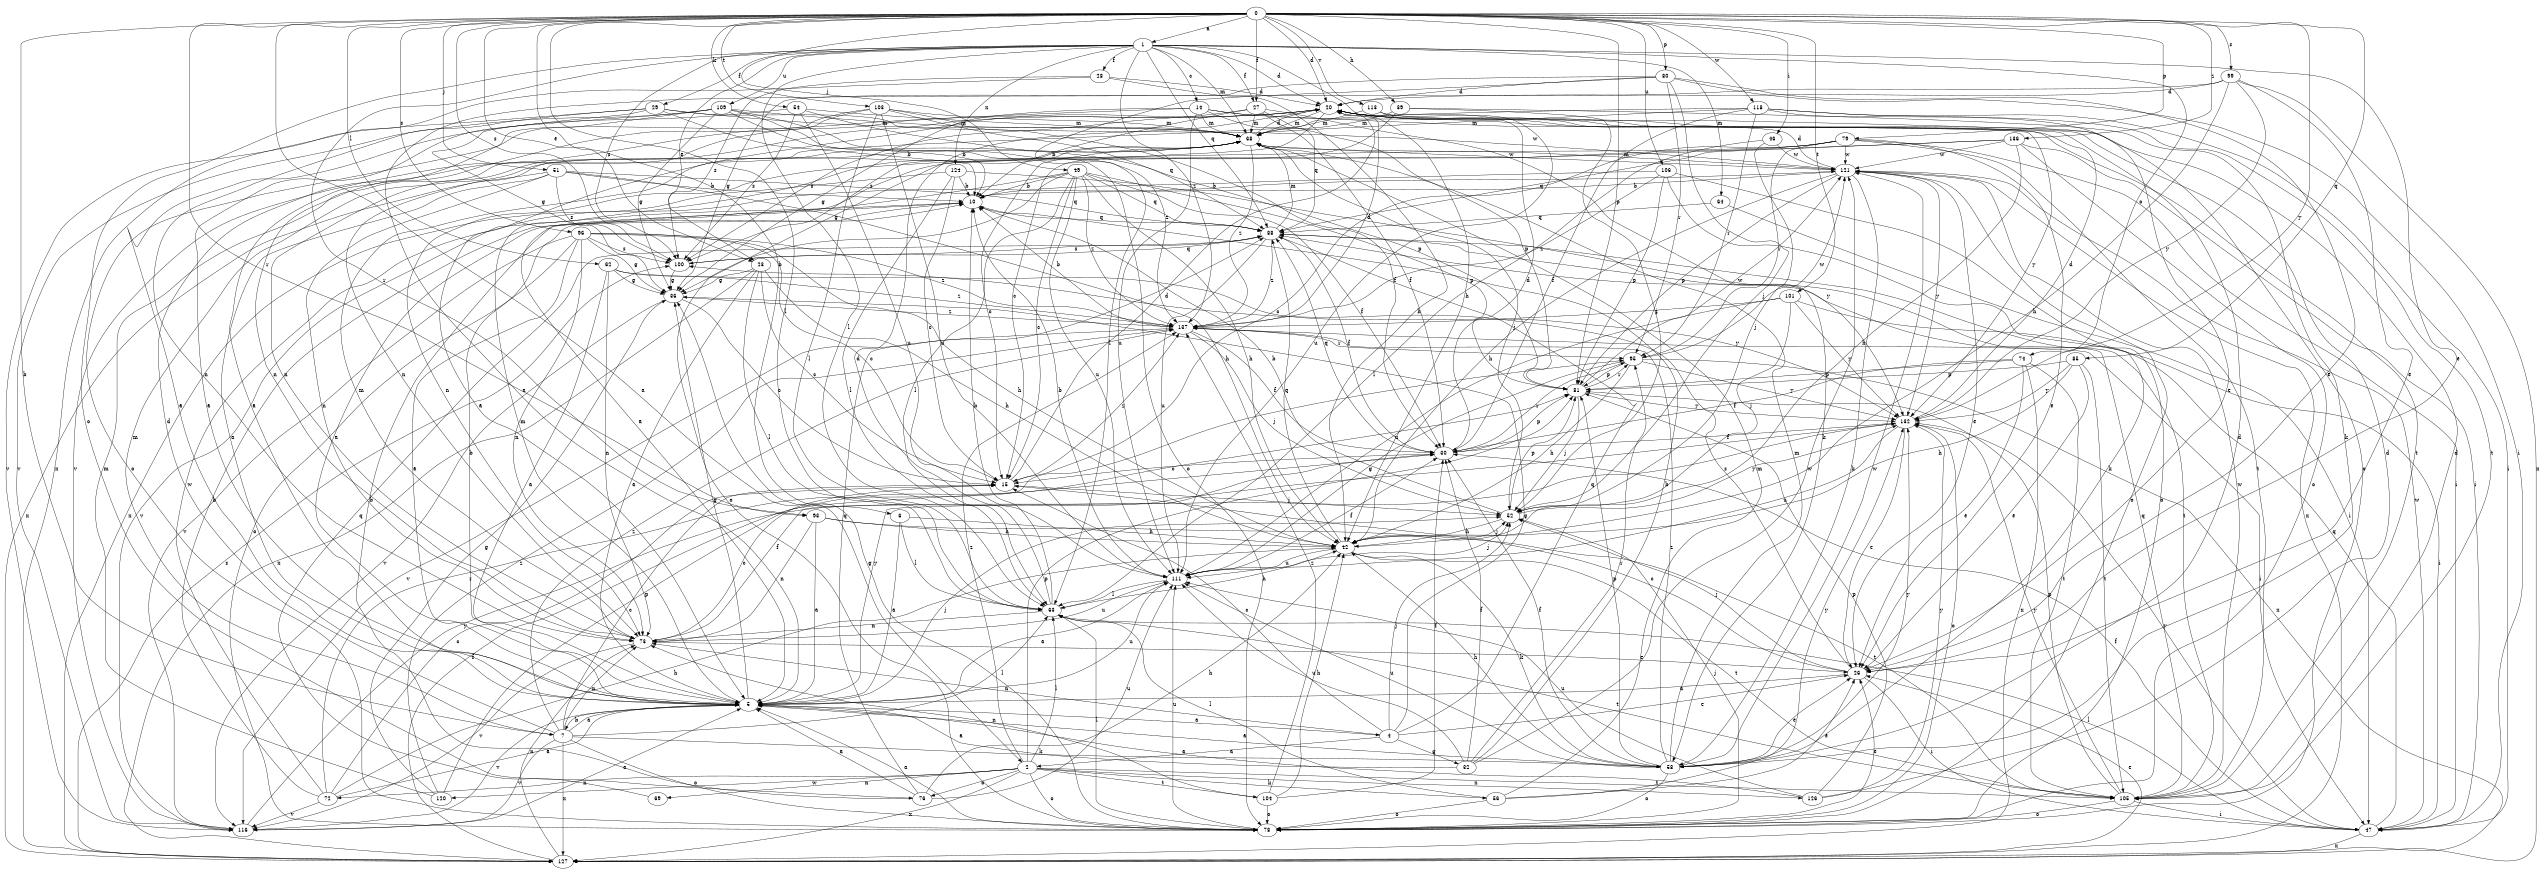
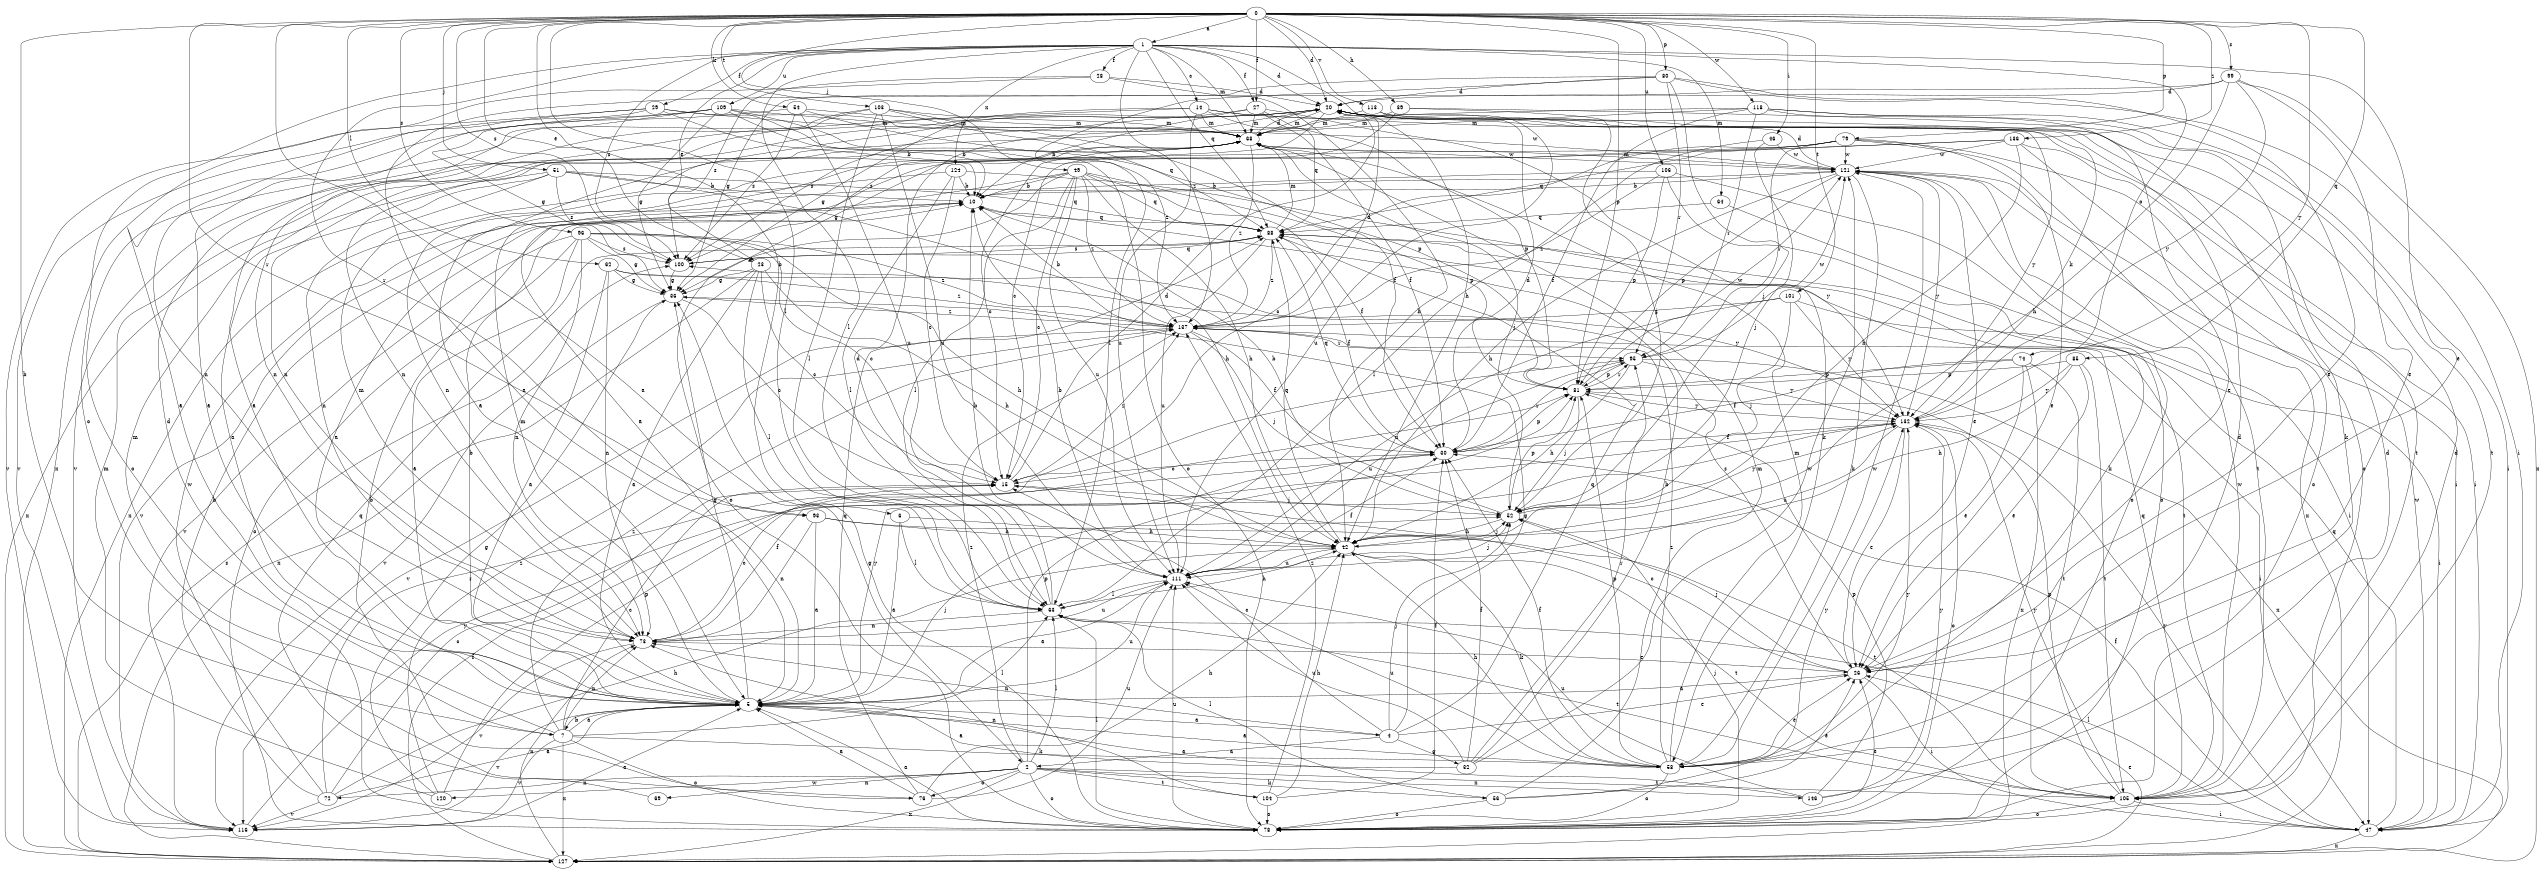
edge "132" -> "20": label "d" -> "k"
edge "95" -> "111": label "g" -> "u"
node "126": label "126" -> "146"
